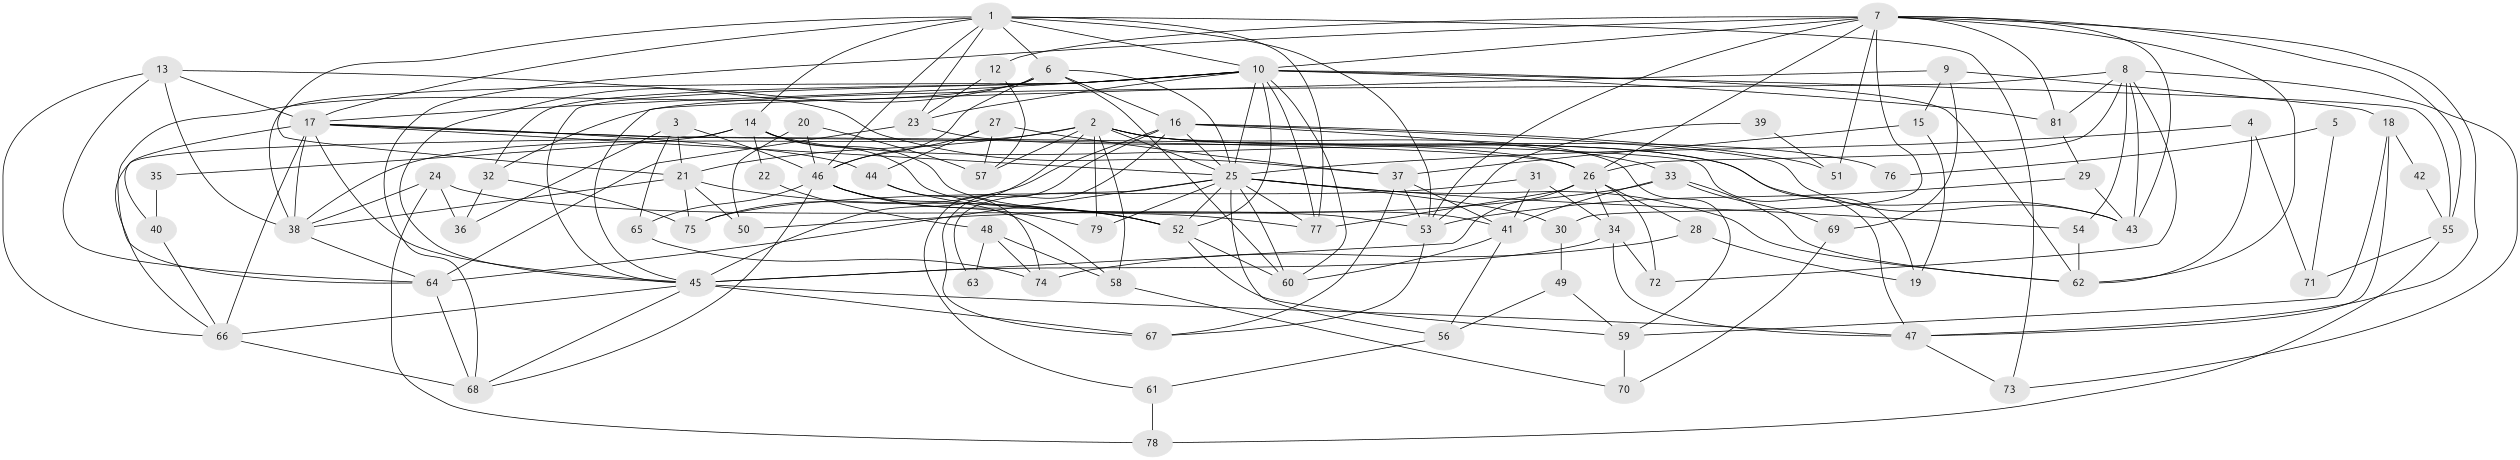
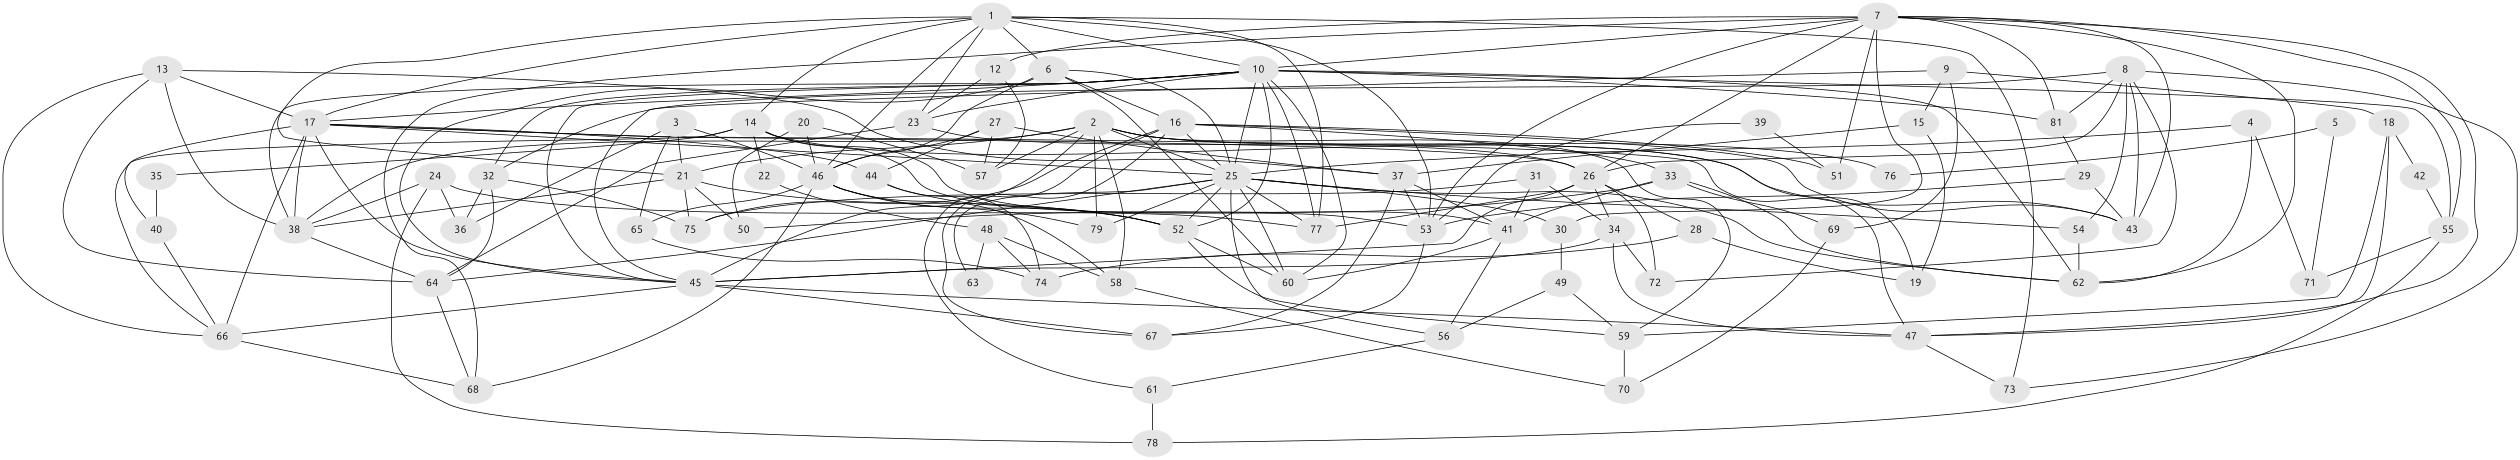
edge "6" -- "64": now "32" -- "64"
edge "45" -- "68": removed
